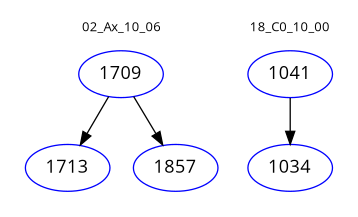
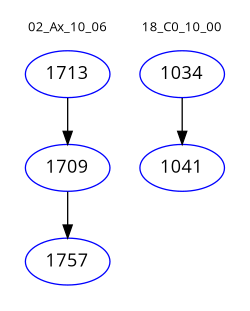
edge "1709" -> "1713": reversed
edge "1041" -> "1034": reversed
node "1857": label "1857" -> "1757"
